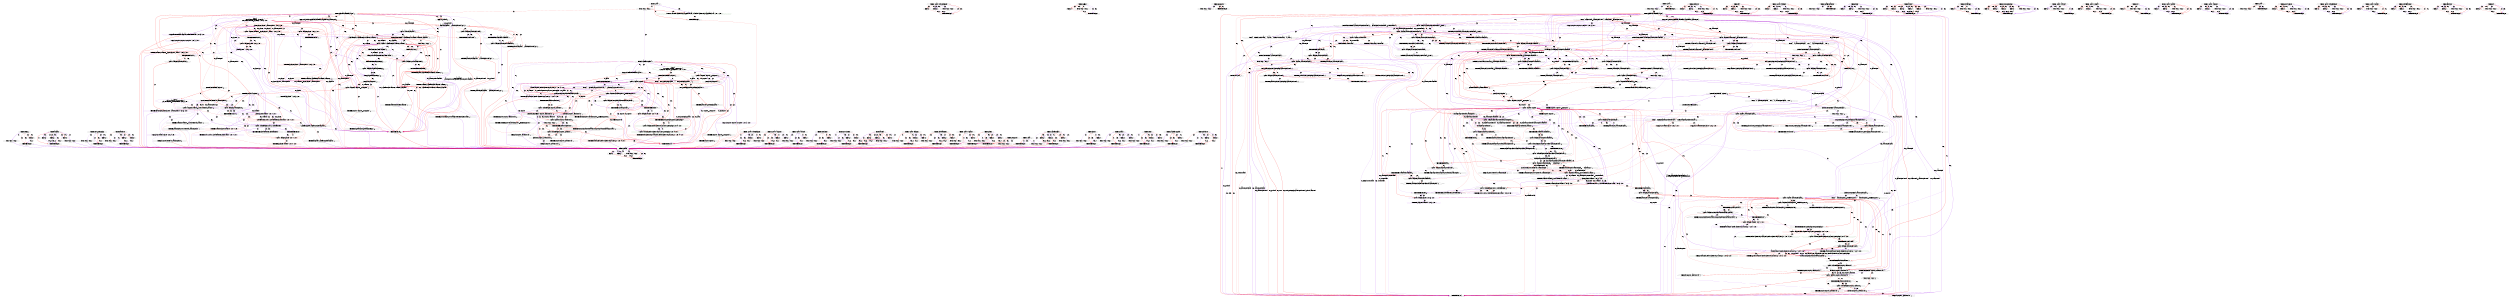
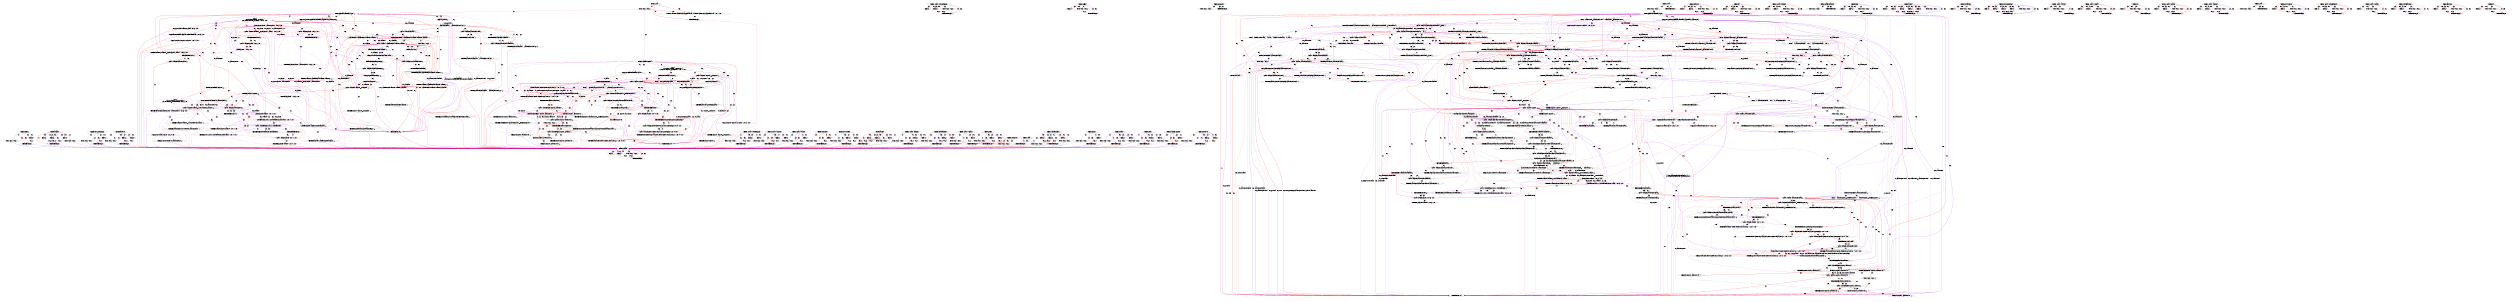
node "<(LOCAL,const gfx.Rect surface_rect: gfx.Rect)<SUB>58</SUB>>": added
